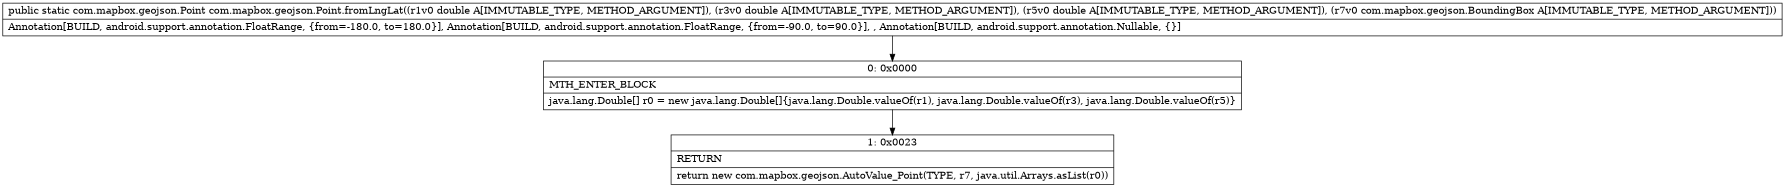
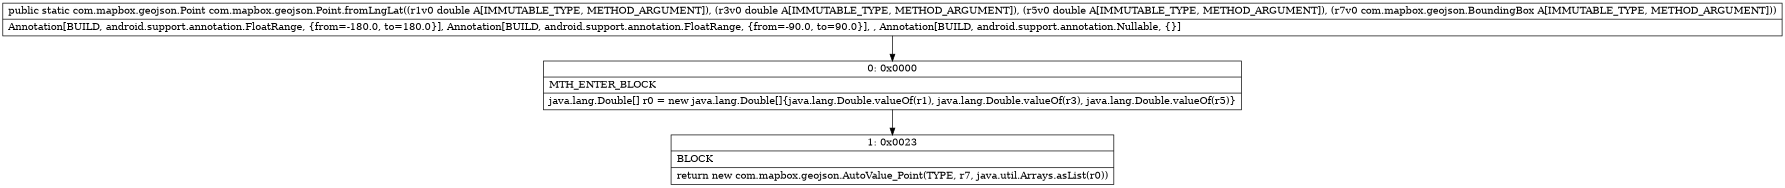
node "1: 0x0023": text "RETURN" -> "BLOCK"
